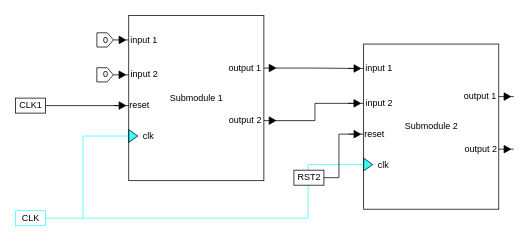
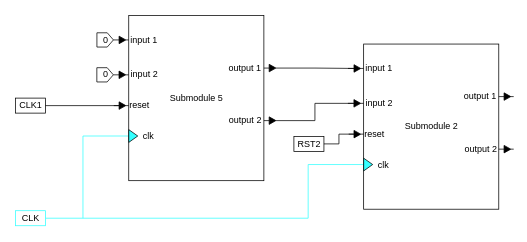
node "Submodule 1": label "Submodule 1" -> "Submodule 5"
node "RST2": moved (309, 177) -> (309, 144)
